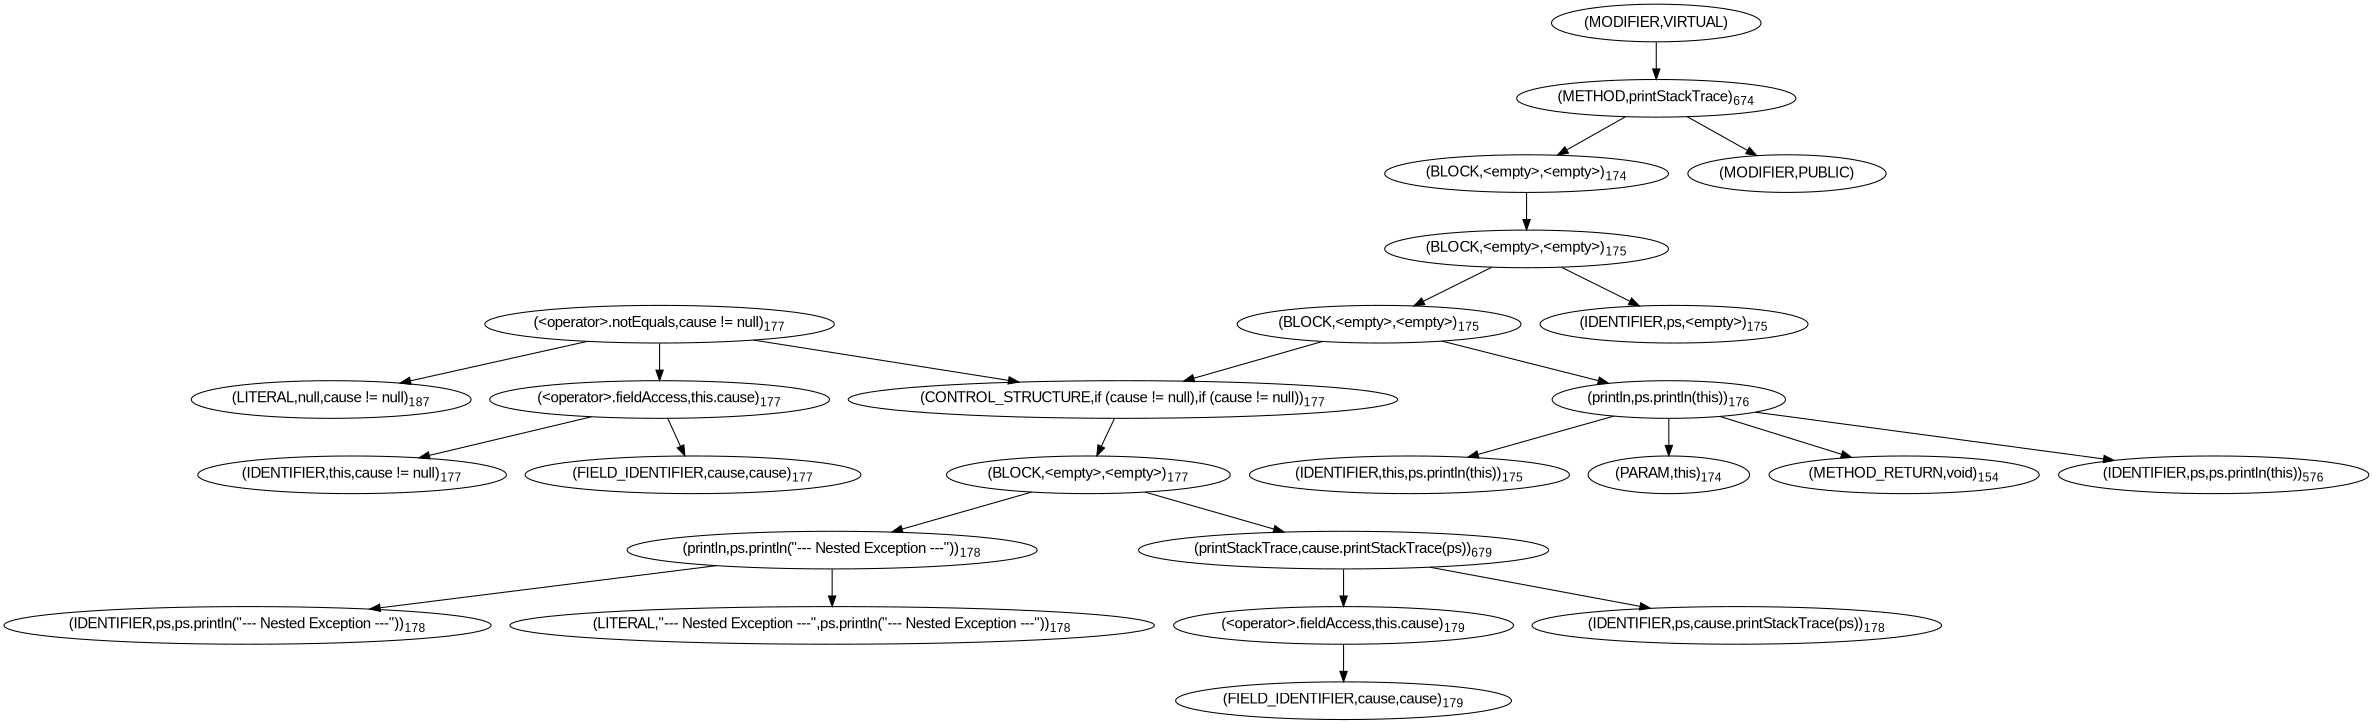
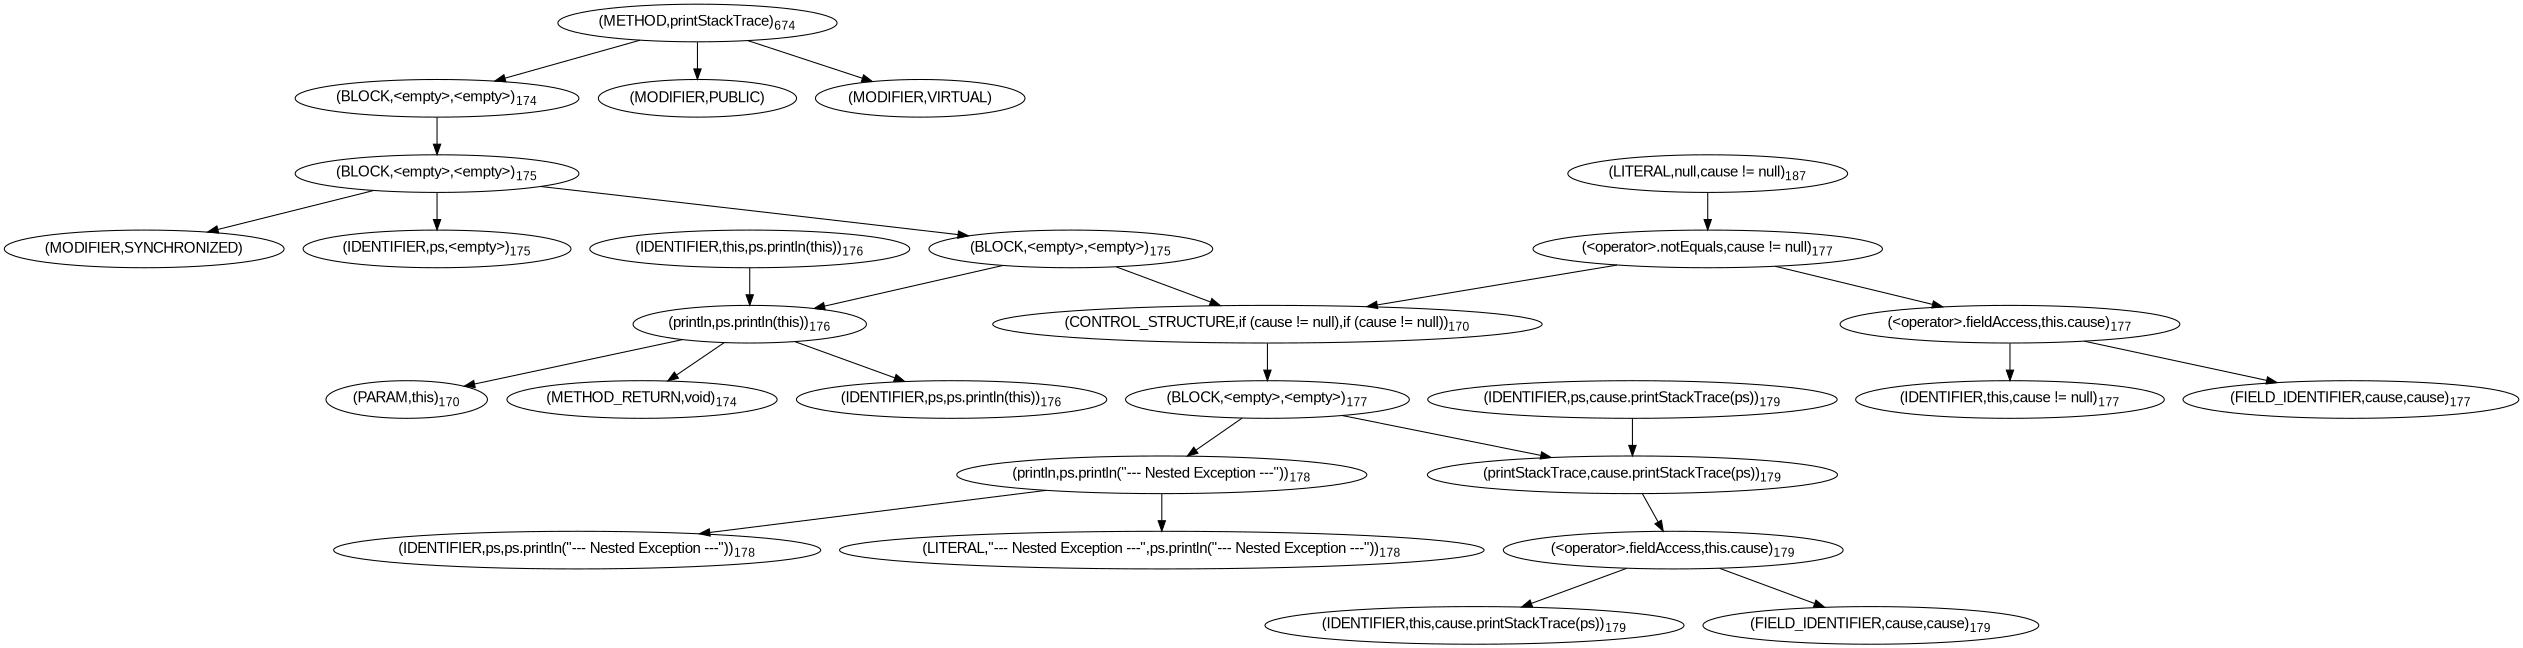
edge "(MODIFIER,VIRTUAL)" -> "(METHOD,printStackTrace)": reversed
node "(MODIFIER,SYNCHRONIZED)": added
edge "(<operator>.notEquals,cause != null)" -> "(LITERAL,null,cause != null)": reversed
node "(CONTROL_STRUCTURE,if (cause != null),if (cause != null))": text "177" -> "170"
edge "(println,ps.println(this))" -> "(IDENTIFIER,this,ps.println(this))": reversed
node "(IDENTIFIER,this,ps.println(this))": text "175" -> "176"
node "(PARAM,this)": text "174" -> "170"
node "(METHOD_RETURN,void)": text "154" -> "174"
node "(IDENTIFIER,ps,ps.println(this))": text "576" -> "176"
node "(printStackTrace,cause.printStackTrace(ps))": text "679" -> "179"
edge "(printStackTrace,cause.printStackTrace(ps))" -> "(IDENTIFIER,ps,cause.printStackTrace(ps))": reversed
node "(IDENTIFIER,ps,cause.printStackTrace(ps))": text "178" -> "179"
node "(IDENTIFIER,this,cause.printStackTrace(ps))": added
